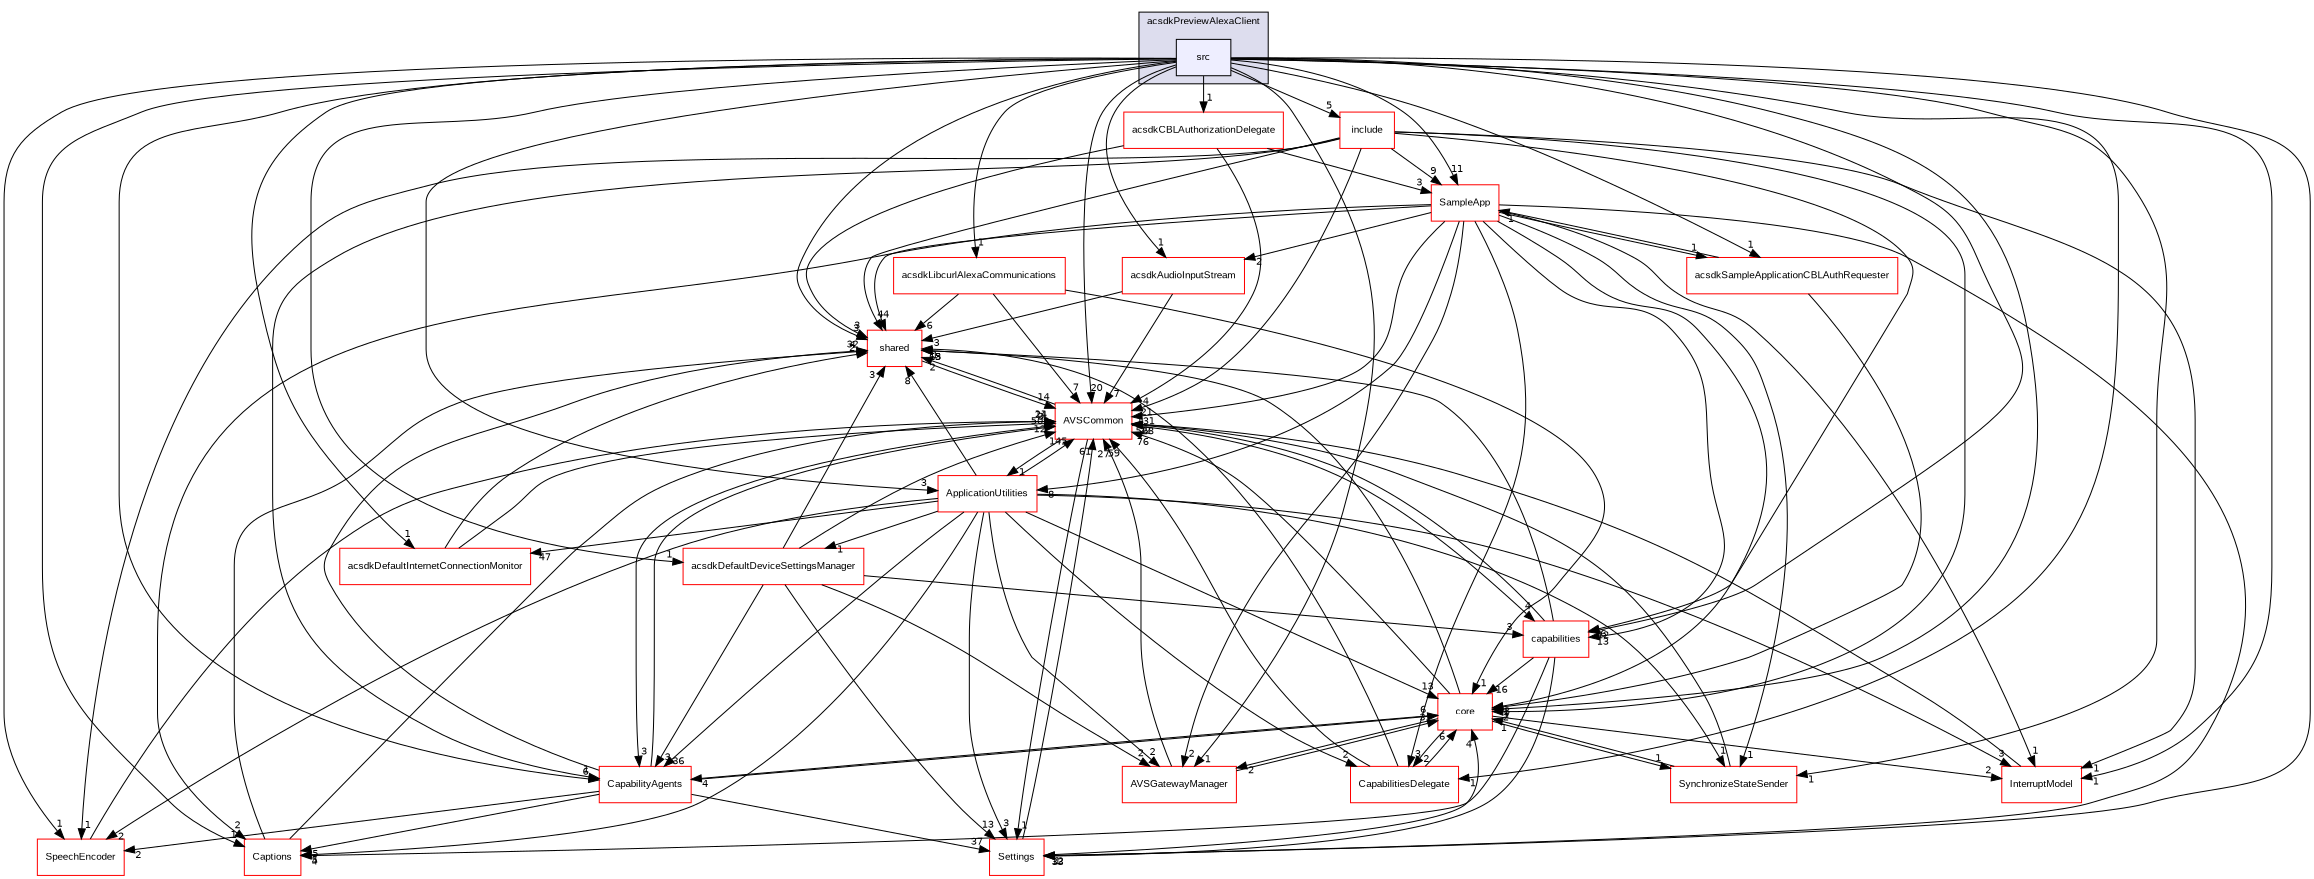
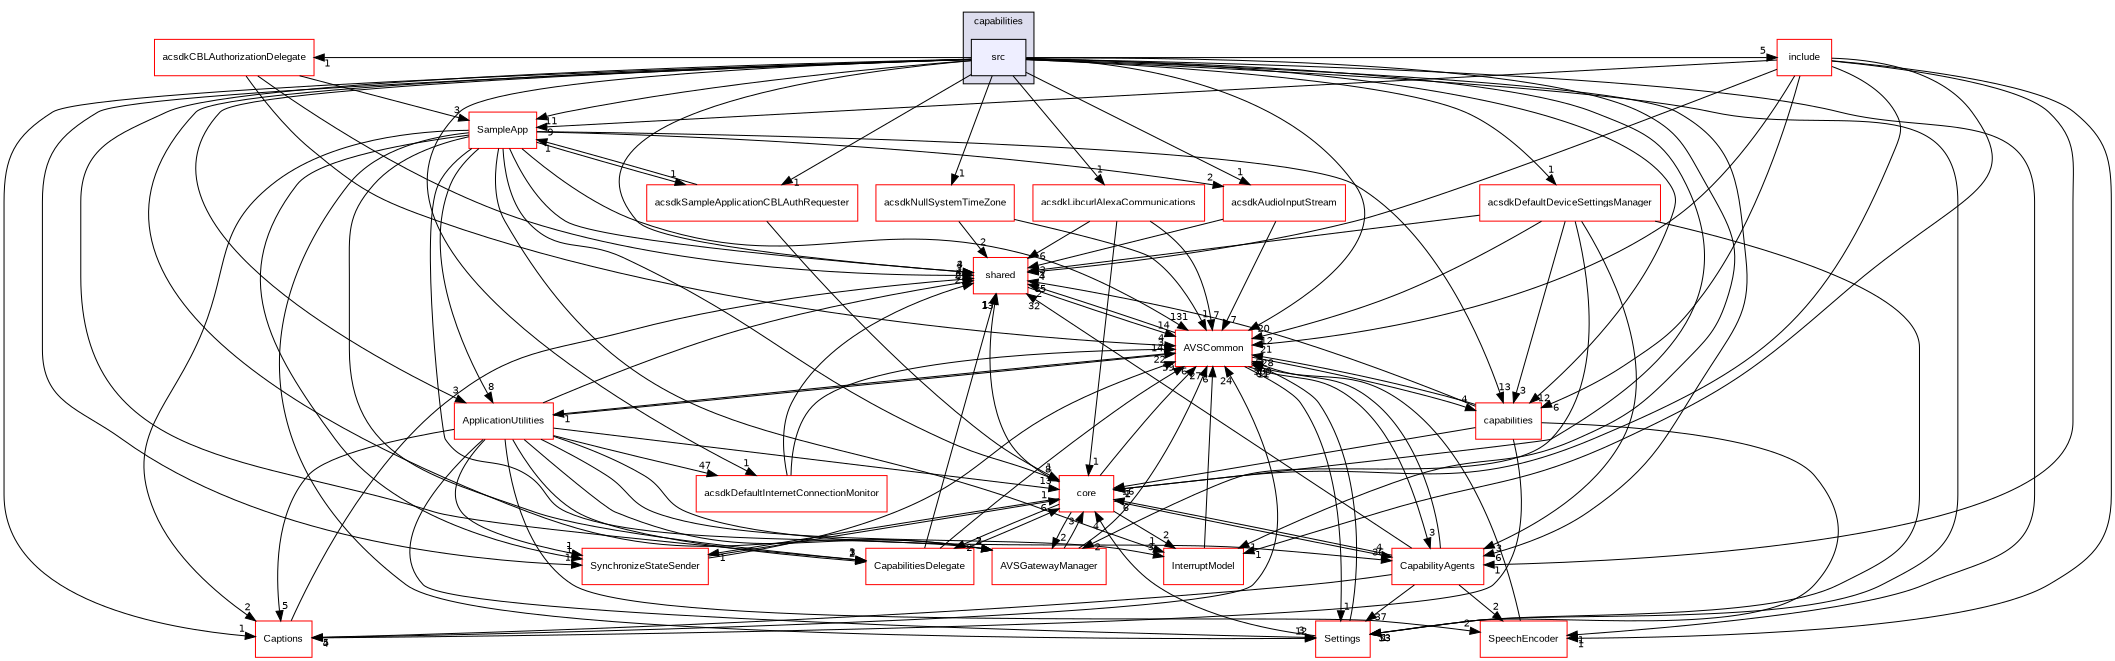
cluster "acsdkPreviewAlexaClient": label "acsdkPreviewAlexaClient" -> "capabilities"
node "acsdkNullSystemTimeZone": added
edge "ApplicationUtilities" -> "acsdkDefaultDeviceSettingsManager": removed
